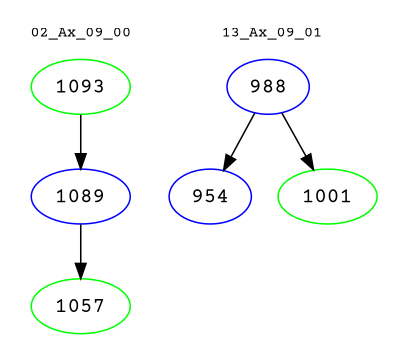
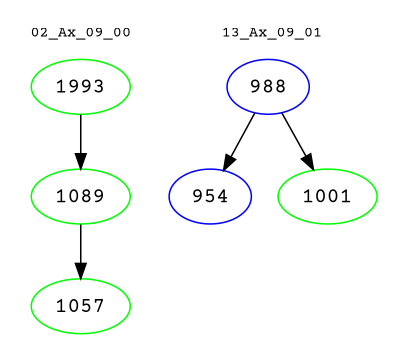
node "1093": label "1093" -> "1993"
node "1089": color blue -> green
